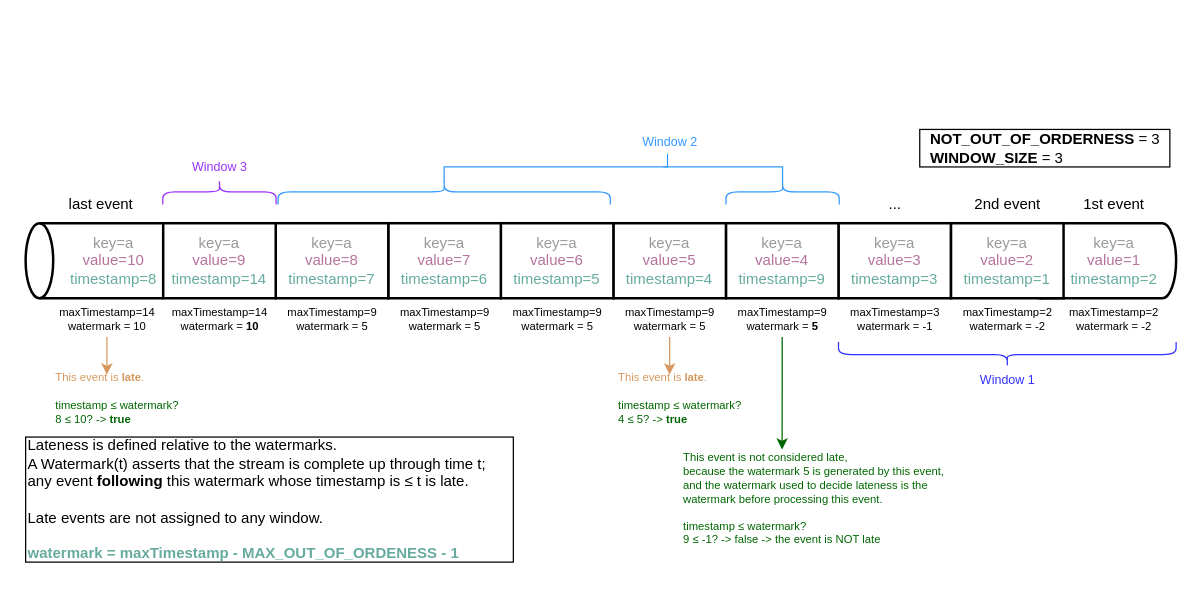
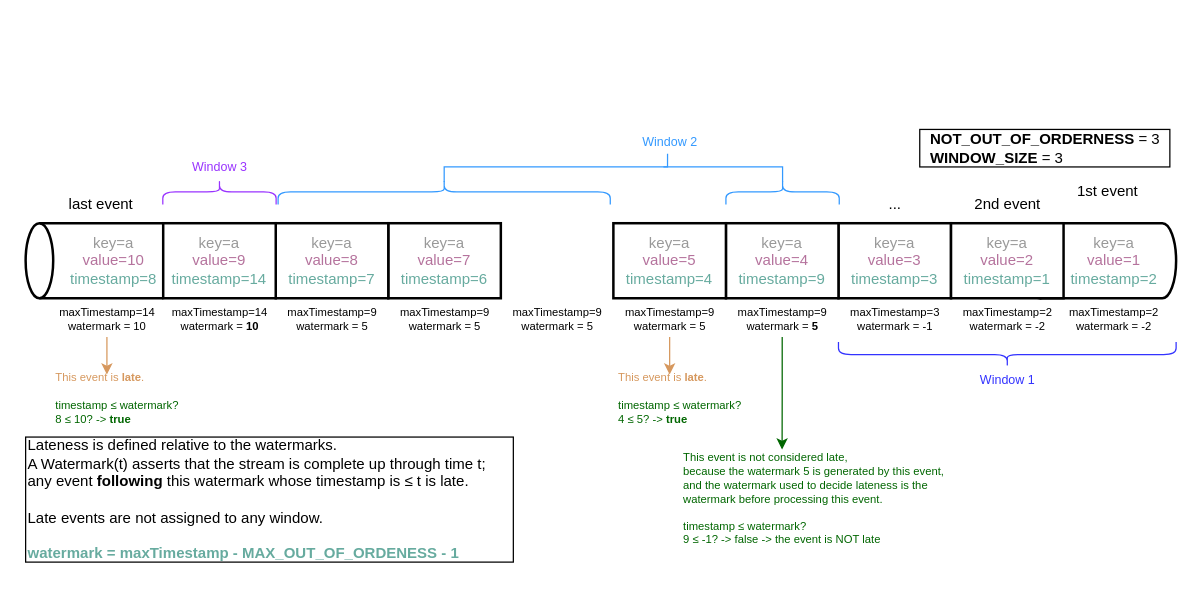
node "1st event": moved (1113, 204) -> (1107, 192)
node "key=a value=6 timestamp=5": removed
